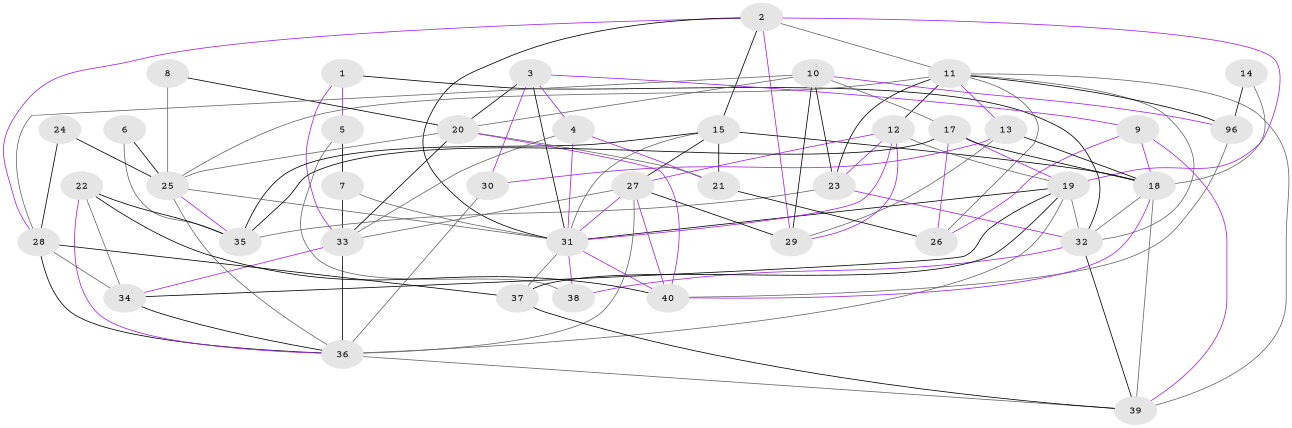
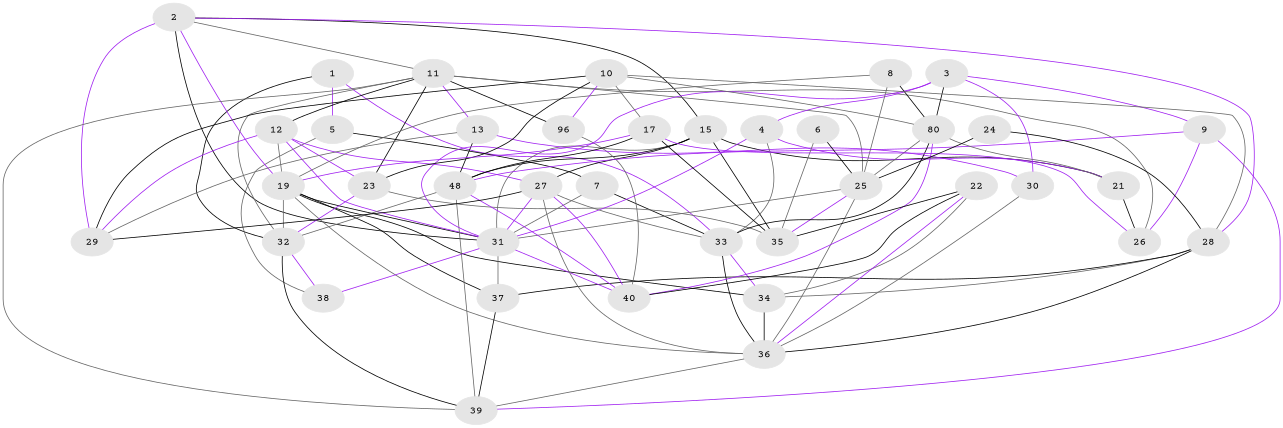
node "14": removed
edge "8" -- "19": added
node "20": label "20" -> "80"
edge "3" -- "31": color black -> purple
node "18": label "18" -> "48"
